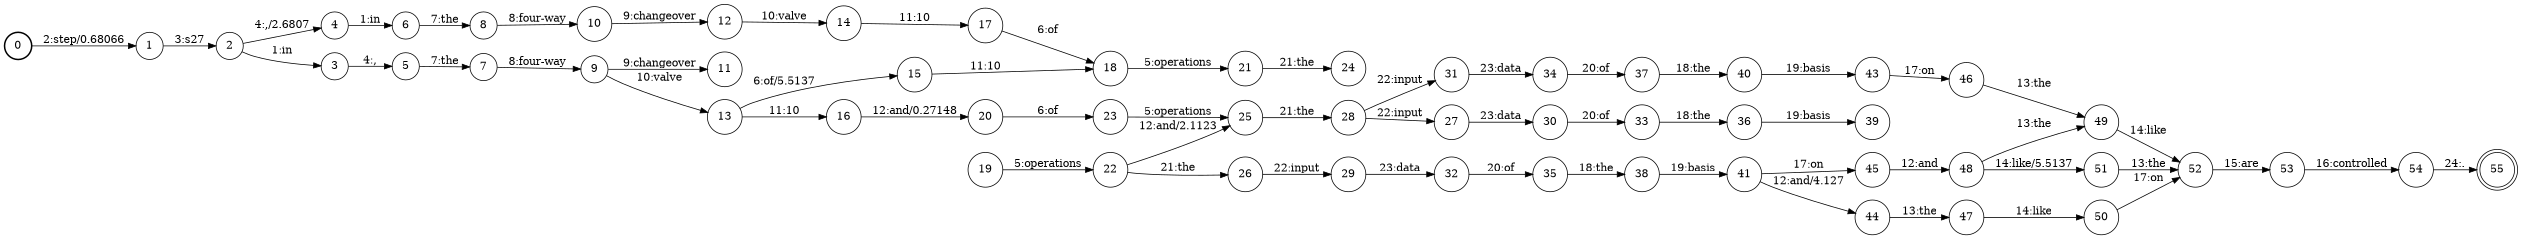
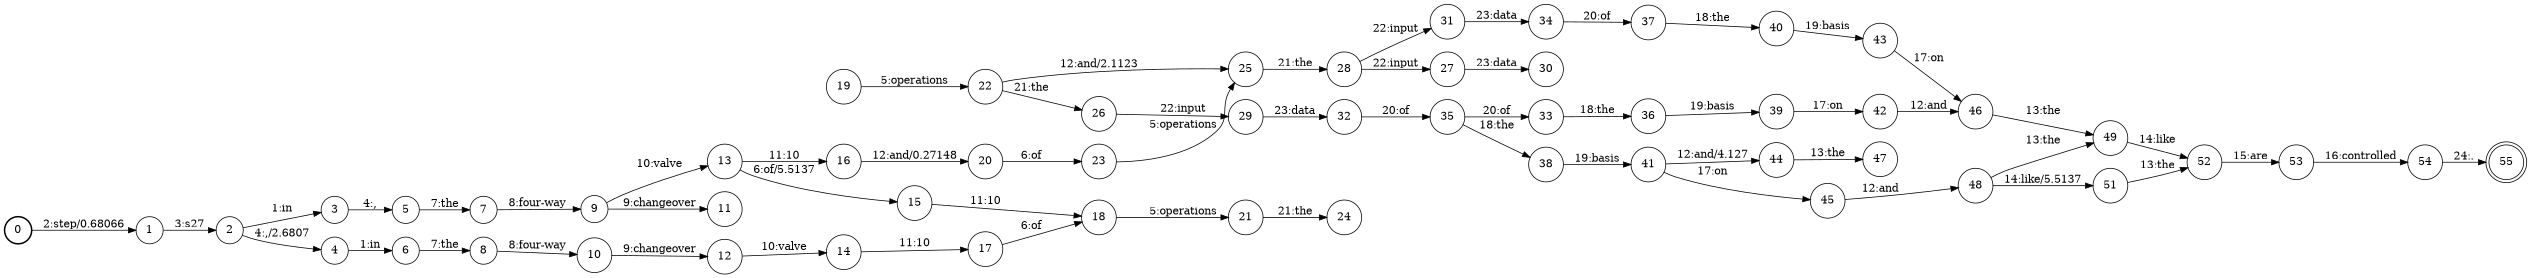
node "42": added
edge "30" -> "33": now "35" -> "33"
node "50": removed
